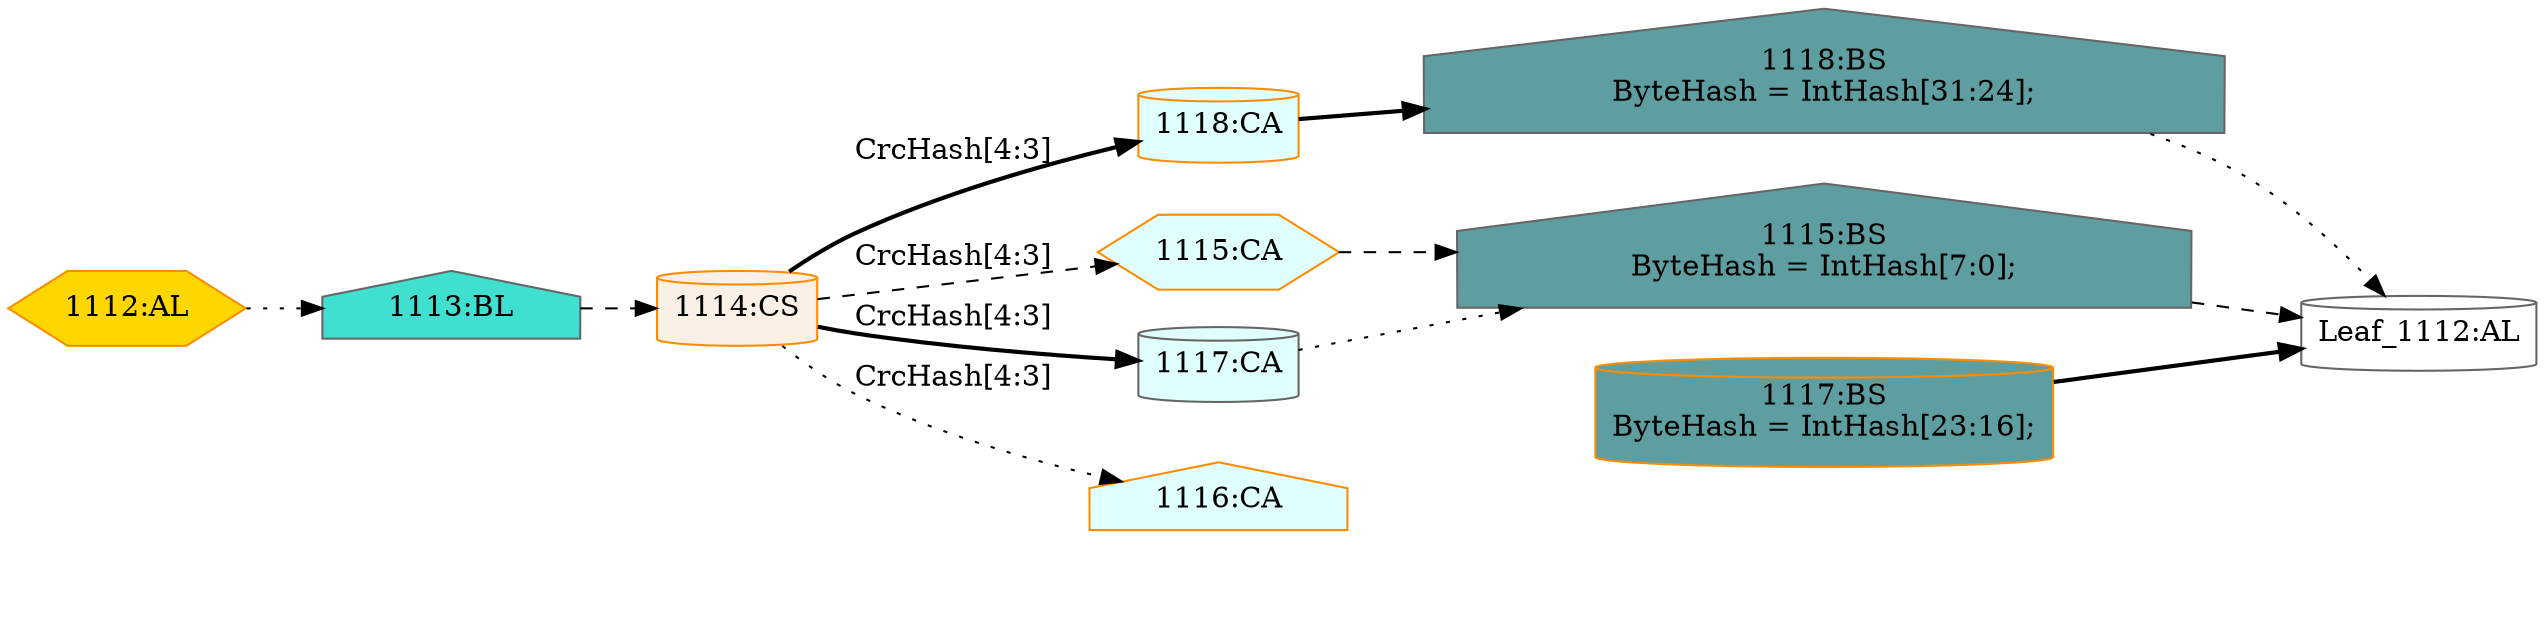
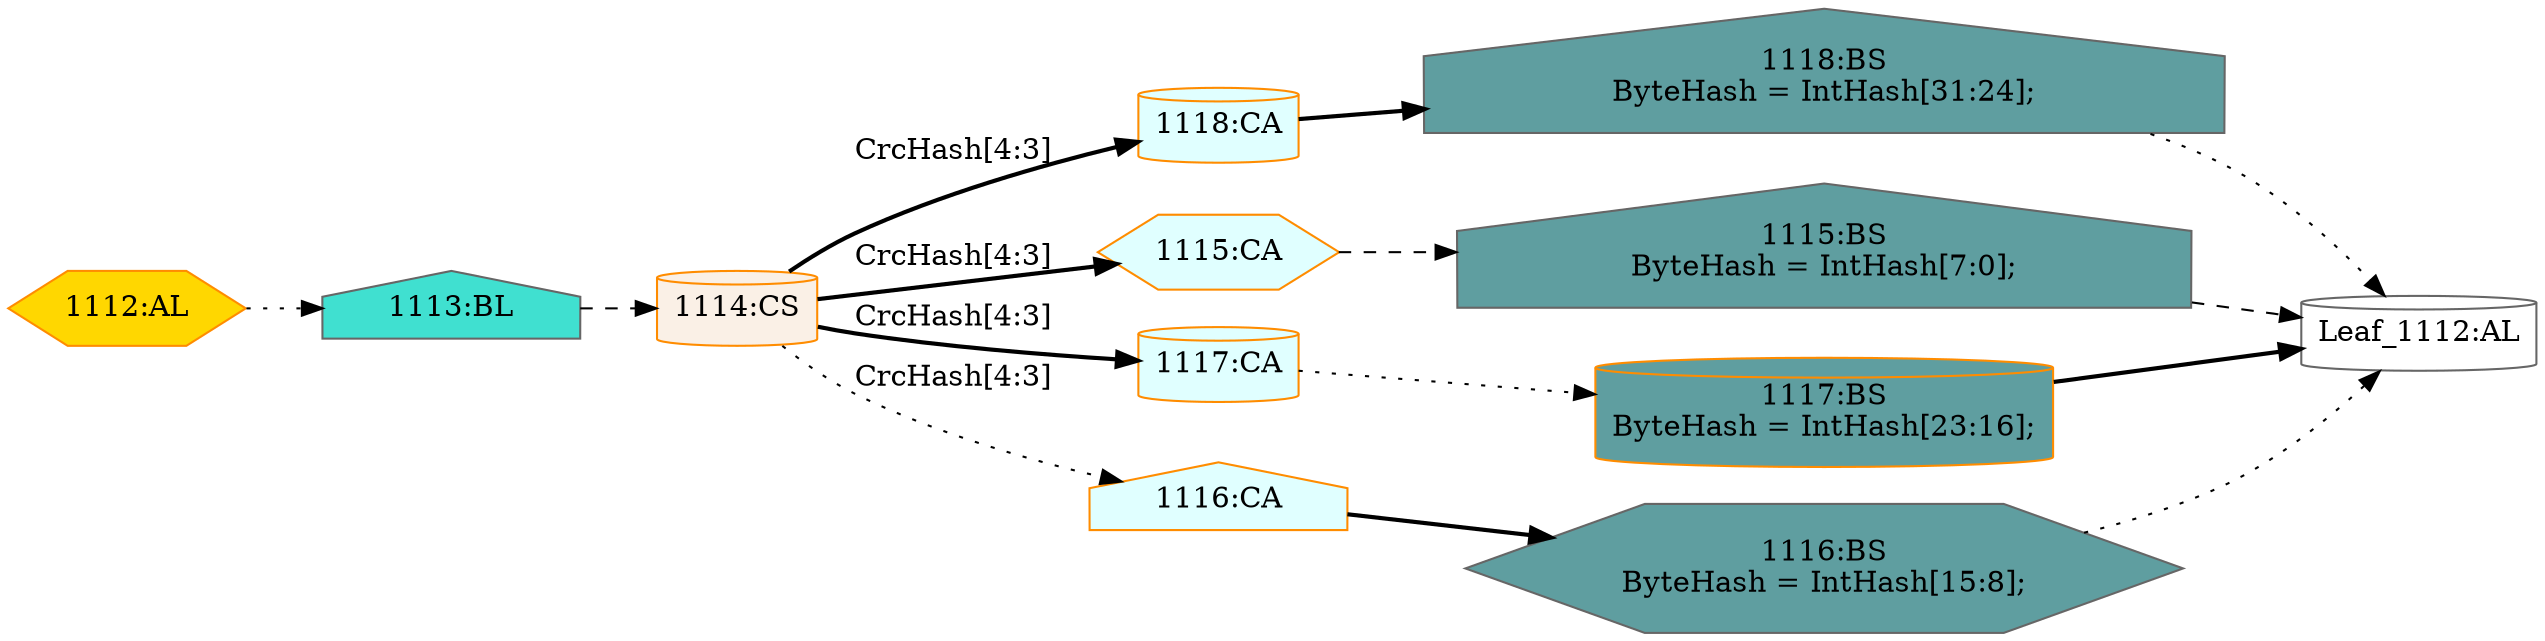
edge "1114:CS" -> "1115:CA": style dashed -> bold
edge "1117:CA" -> "1115:BS ByteHash = IntHash[7:0];": now "1117:CA" -> "1117:BS ByteHash = IntHash[23:16];"
node "1117:CA": color gray40 -> darkorange
node "1116:BS ByteHash = IntHash[15:8];": added
